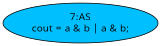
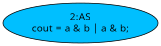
node "7:AS cout = a & b | a & b;": label "7:AS cout = a & b | a & b;" -> "2:AS cout = a & b | a & b;"
